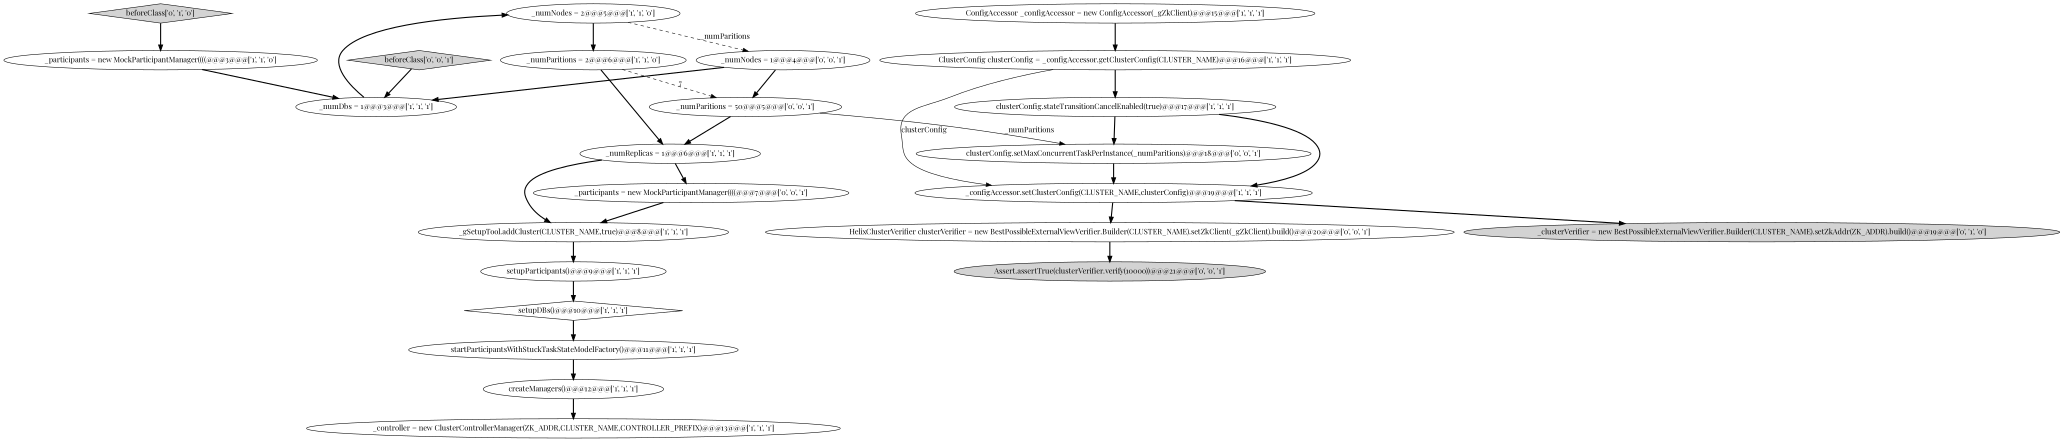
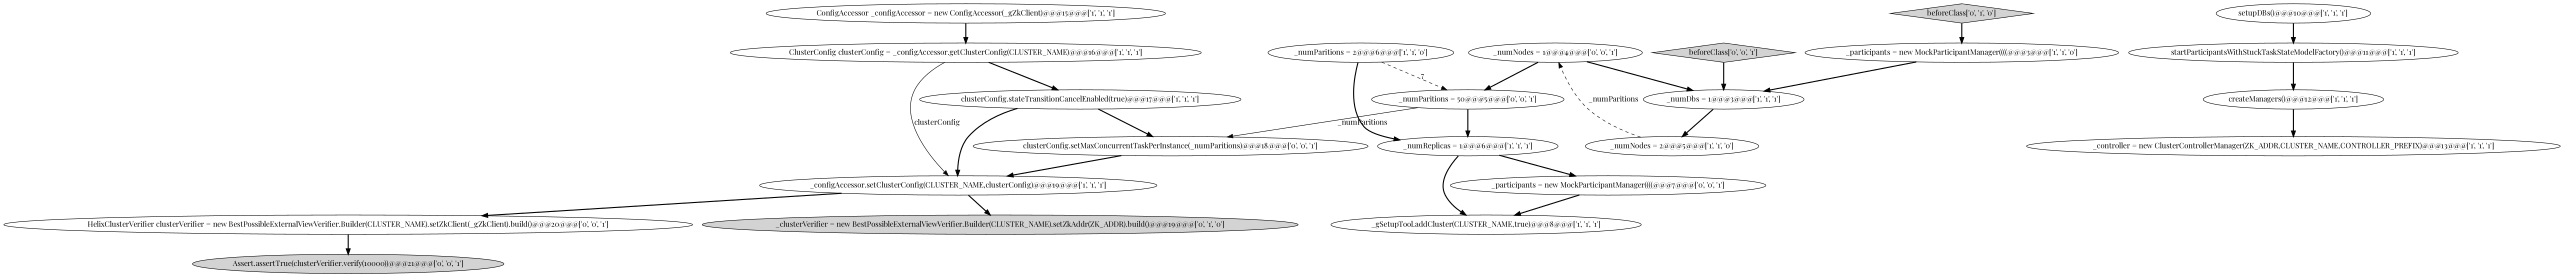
edge "_numNodes = 2@@@5@@@['1', '1', '0']" -> "_numParitions = 2@@@6@@@['1', '1', '0']": removed
node "setupParticipants()@@@9@@@['1', '1', '1']": removed
node "setupDBs()@@@10@@@['1', '1', '1']": shape diamond -> ellipse
